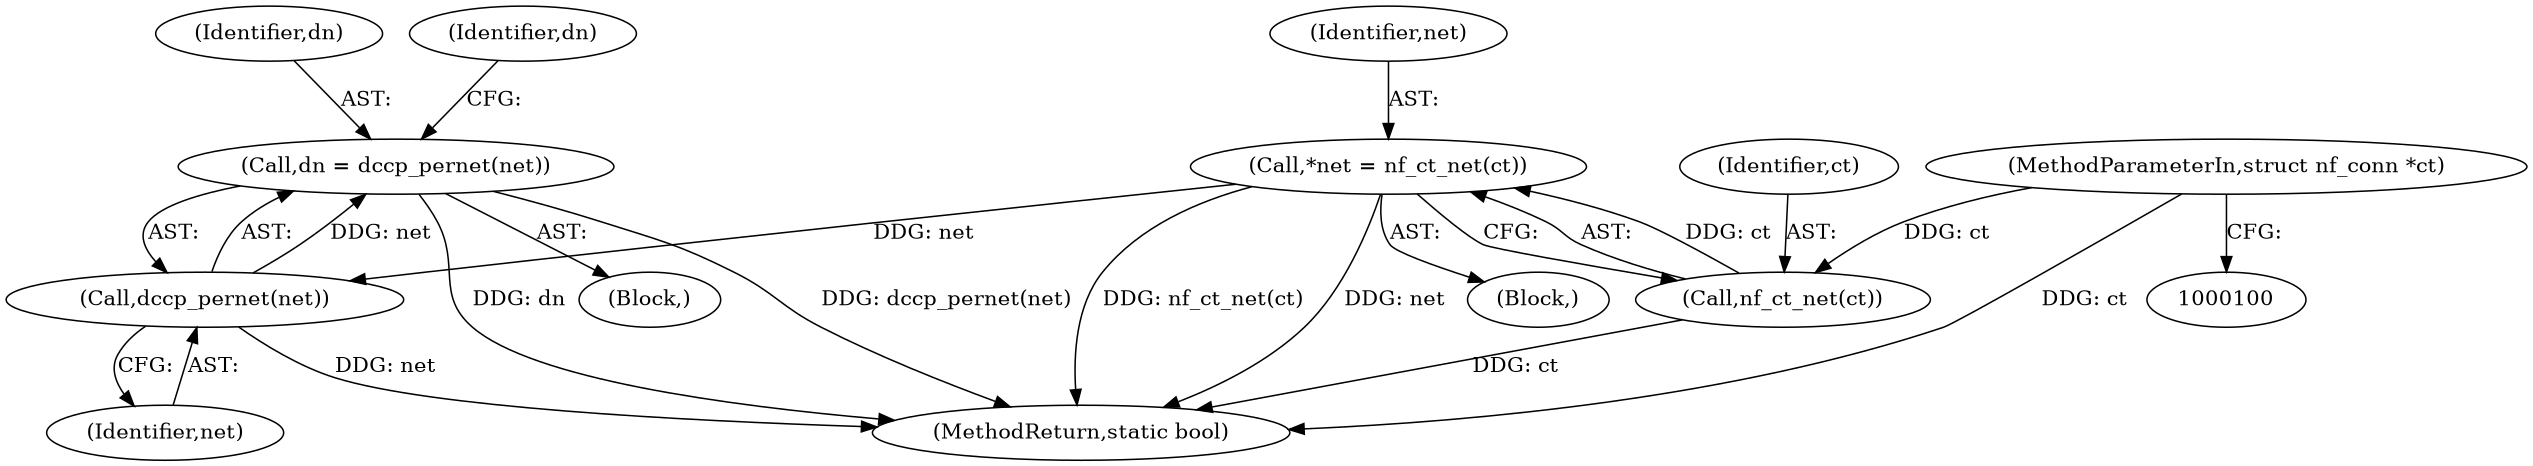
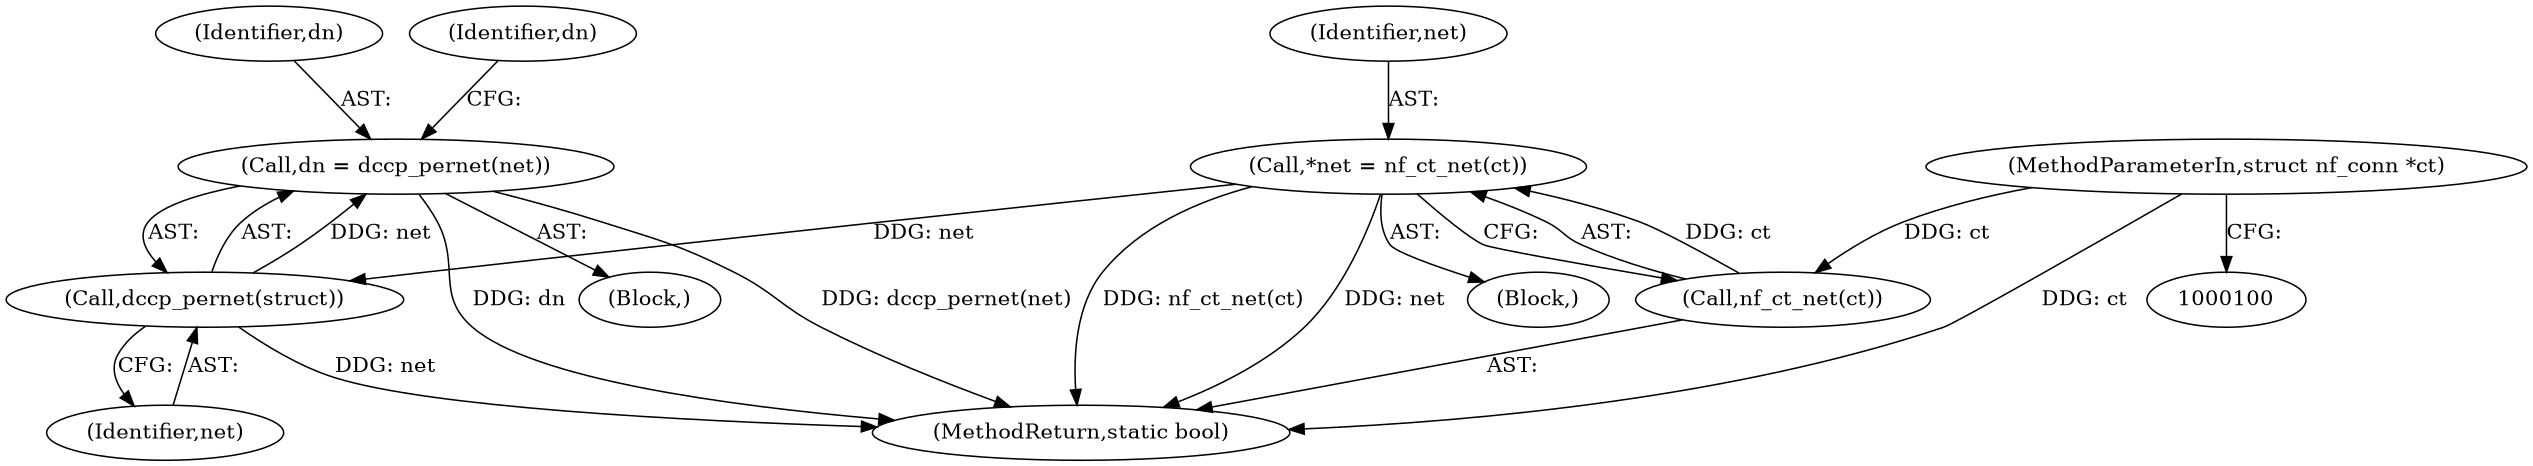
node "(Identifier,ct)": removed
node "(Call,dccp_pernet(net))": label "(Call,dccp_pernet(net))" -> "(Call,dccp_pernet(struct))"
edge "(Call,nf_ct_net(ct))" -> "(MethodReturn,static bool)": label "DDG: ct" -> "AST: "
